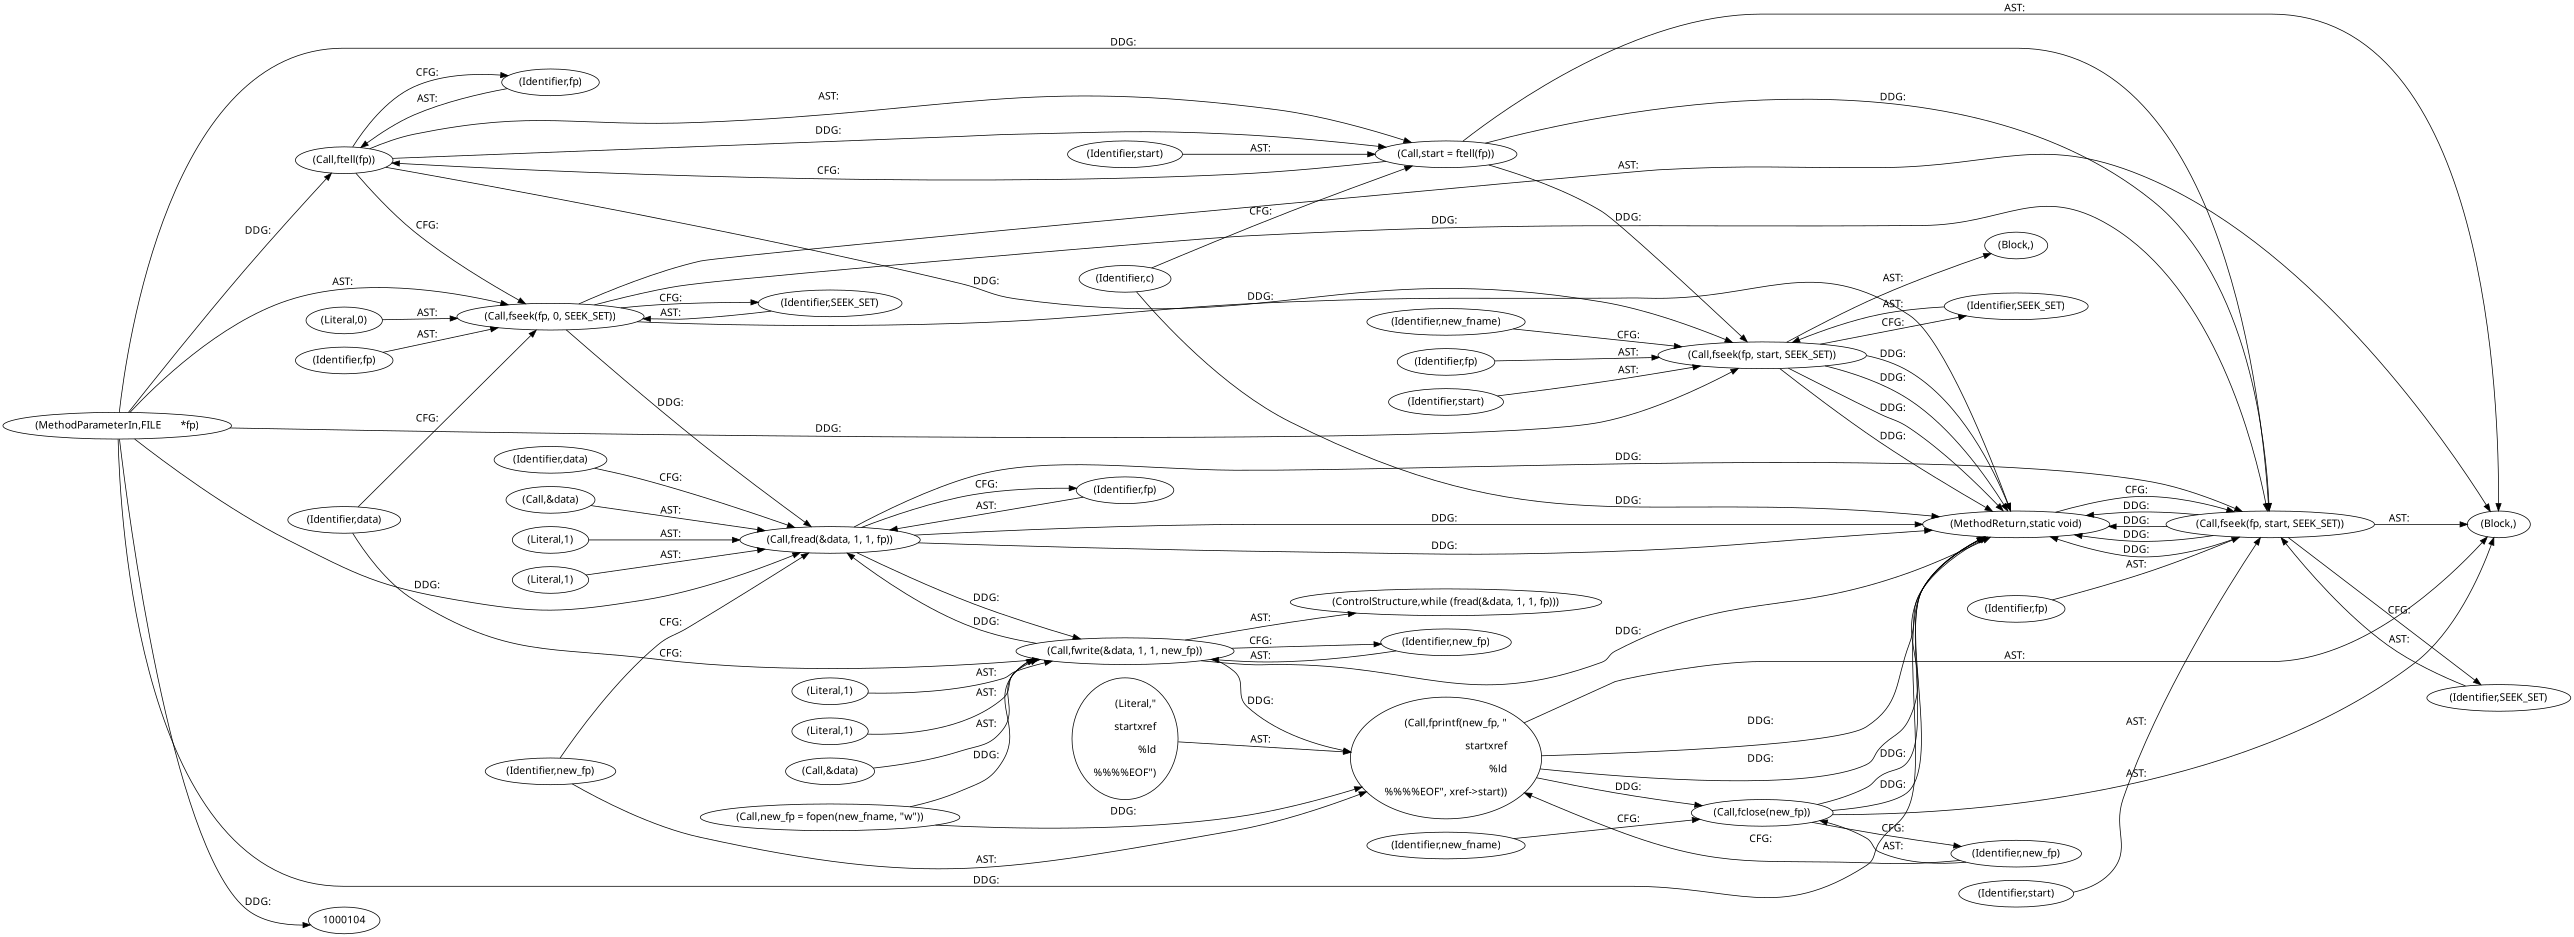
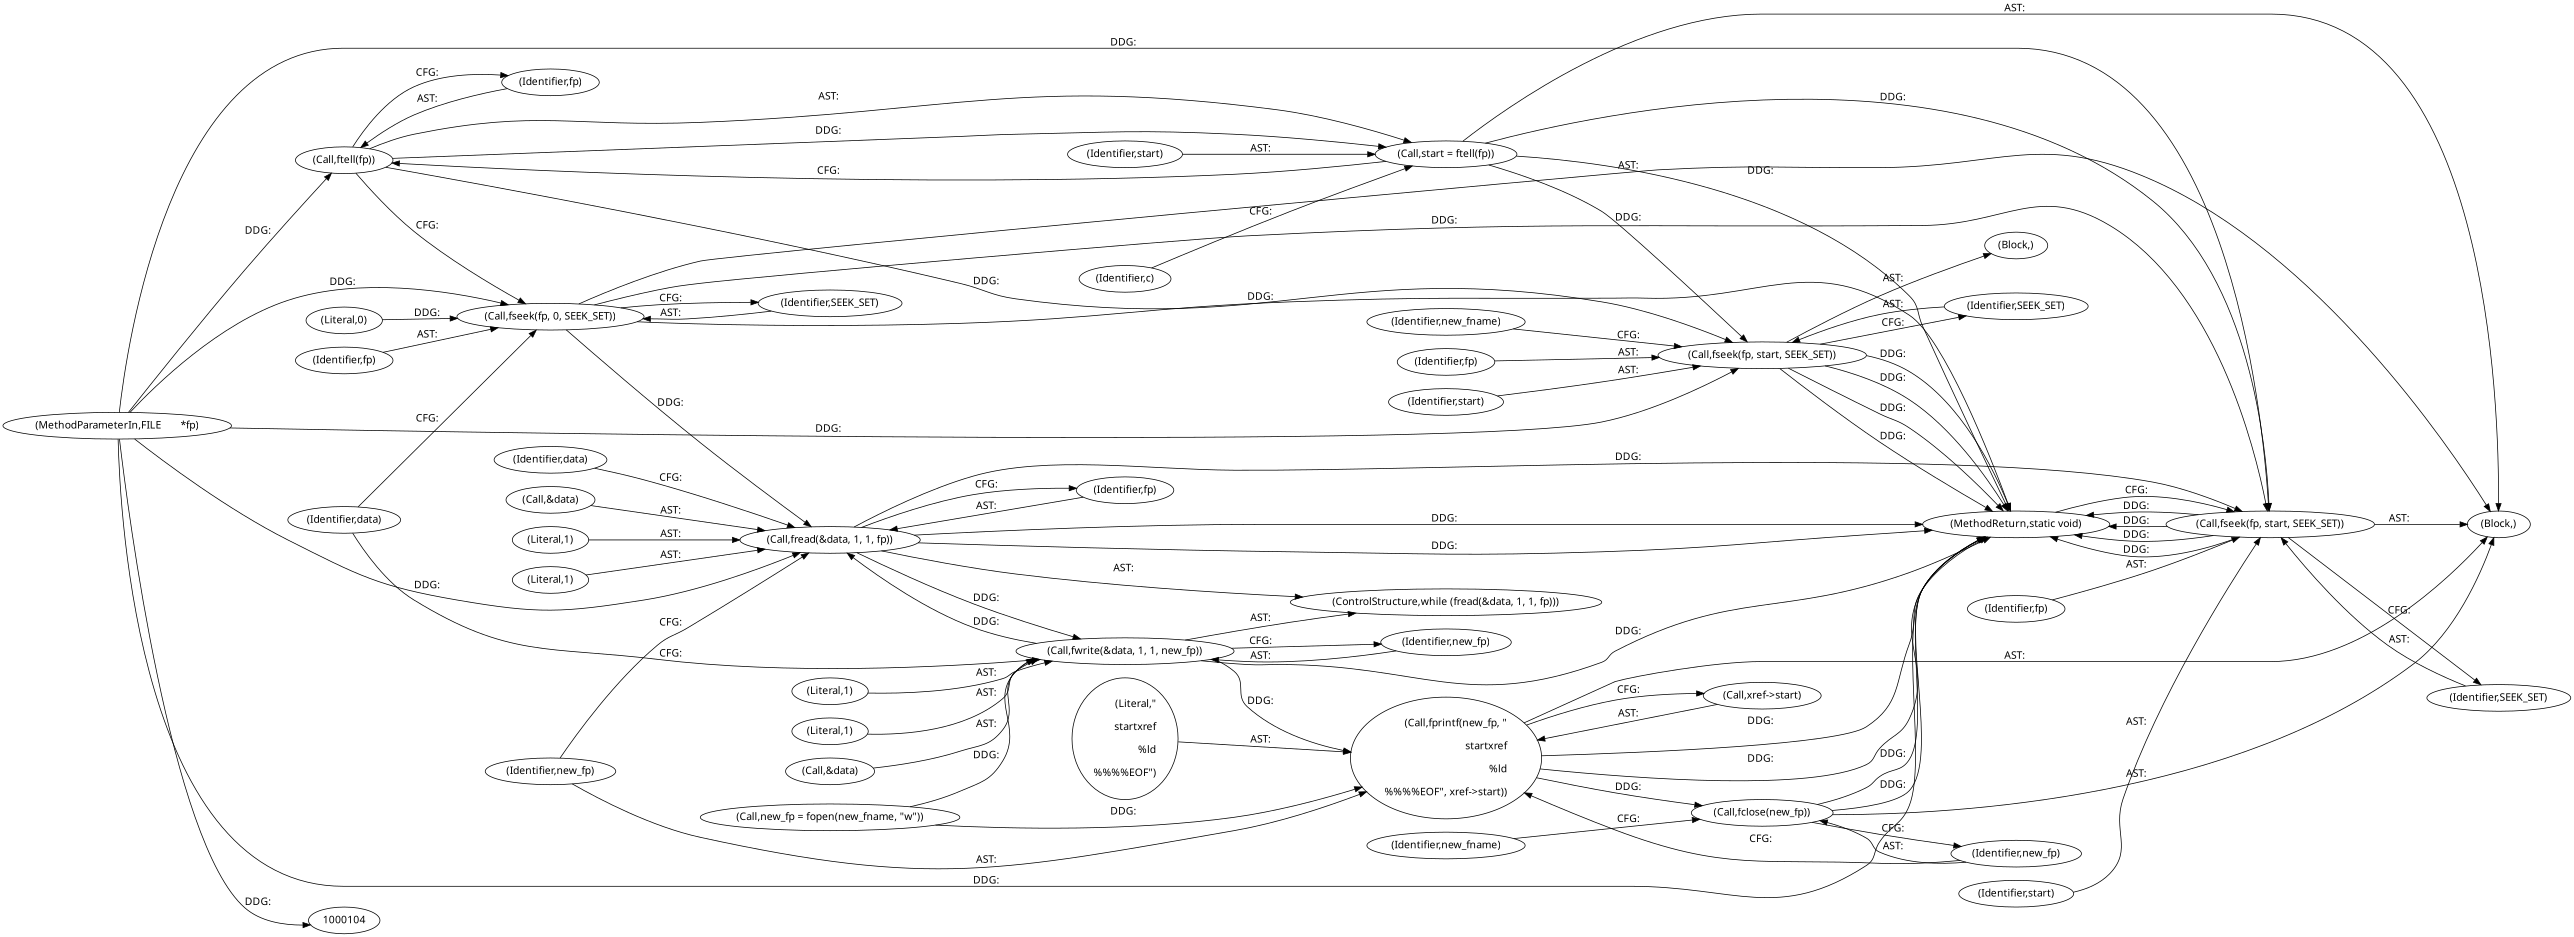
edge "(MethodParameterIn,FILE       *fp)" -> "(Call,fseek(fp, 0, SEEK_SET))": label "AST: " -> "DDG: "
edge "(Literal,0)" -> "(Call,fseek(fp, 0, SEEK_SET))": label "AST: " -> "DDG: "
edge "(Identifier,c)" -> "(MethodReturn,static void)": now "(Call,start = ftell(fp))" -> "(MethodReturn,static void)"
edge "(Call,fread(&data, 1, 1, fp))" -> "(ControlStructure,while (fread(&data, 1, 1, fp)))": added, label "AST:"
node "(Call,xref->start)": added
